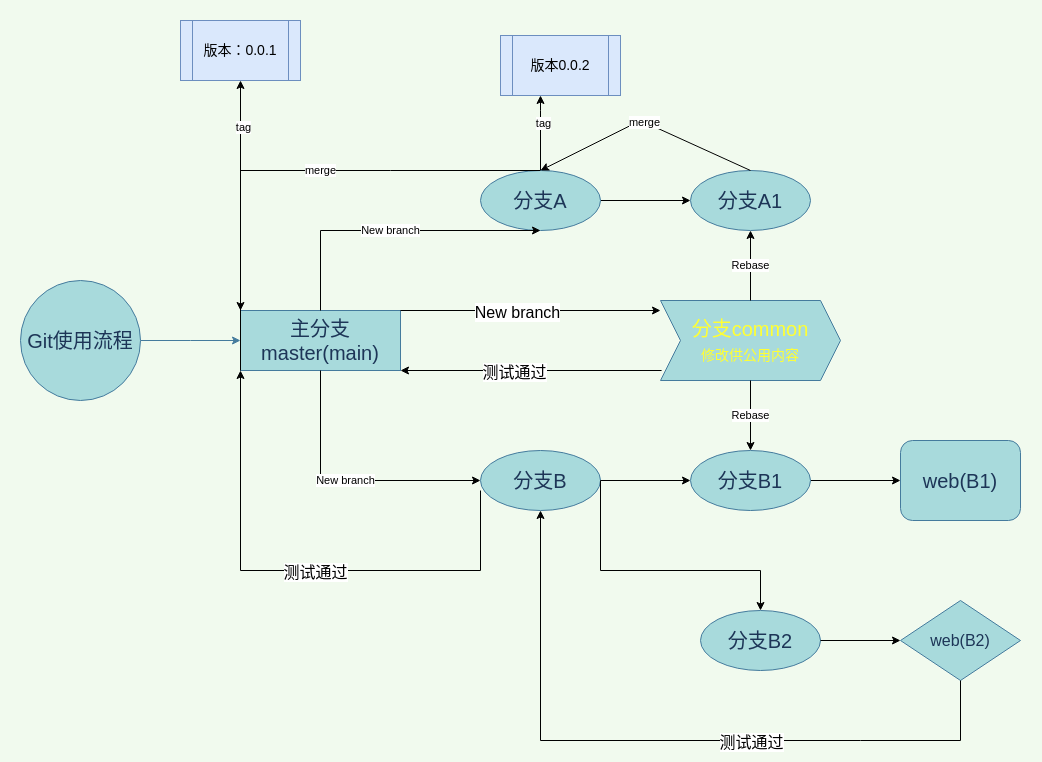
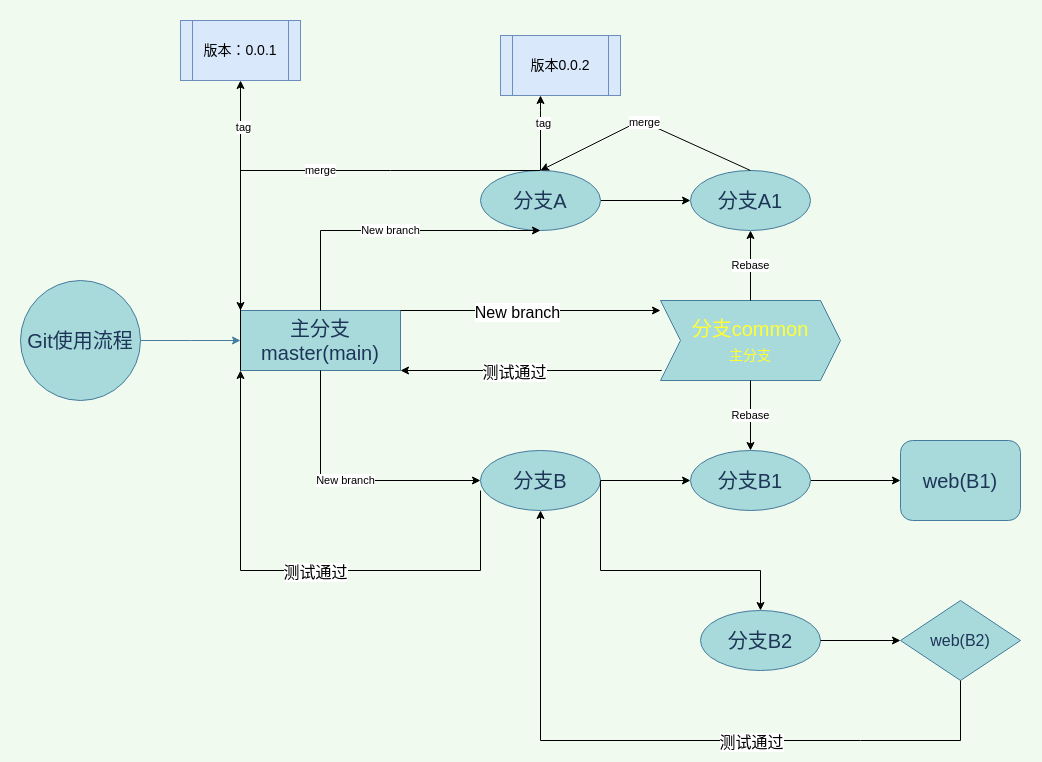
node "分支common 修改供公用内容": label "分支common 修改供公用内容" -> "分支common 主分支"
